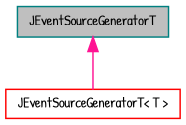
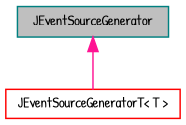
node "JEventSourceGeneratorT": label "JEventSourceGeneratorT" -> "JEventSourceGenerator"
